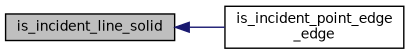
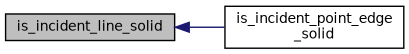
node "is_incident_point_edge _edge": label "is_incident_point_edge _edge" -> "is_incident_point_edge _solid"
